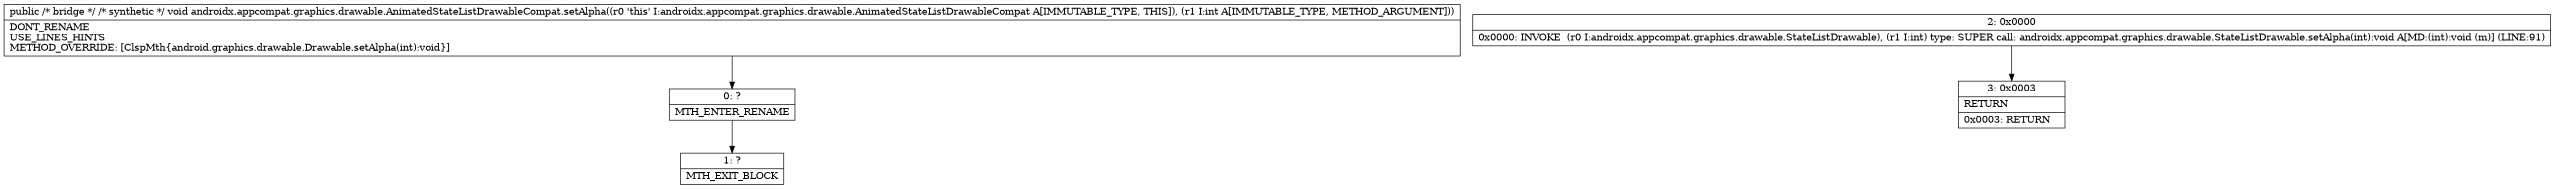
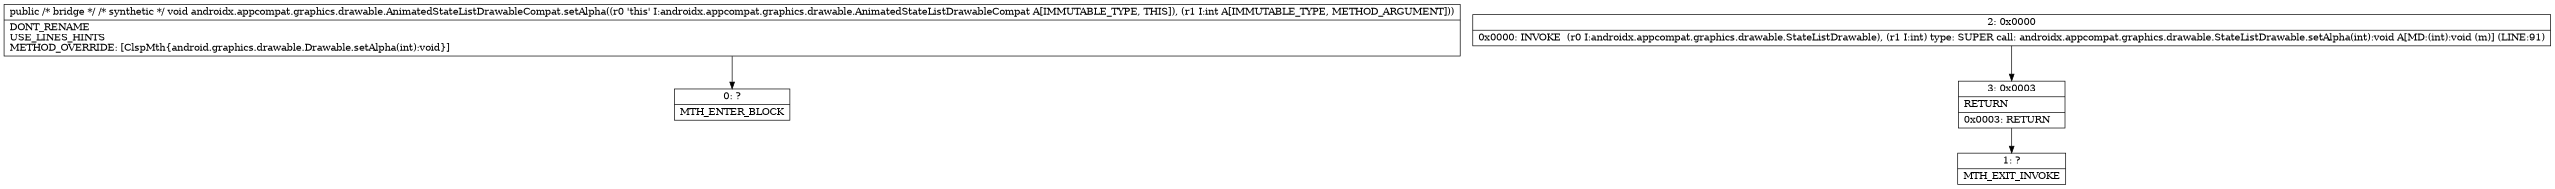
node "0: ?": text "MTH_ENTER_RENAME" -> "MTH_ENTER_BLOCK"
edge "0: ?" -> "1: ?": now "3: 0x0003" -> "1: ?"
node "1: ?": text "MTH_EXIT_BLOCK" -> "MTH_EXIT_INVOKE"
